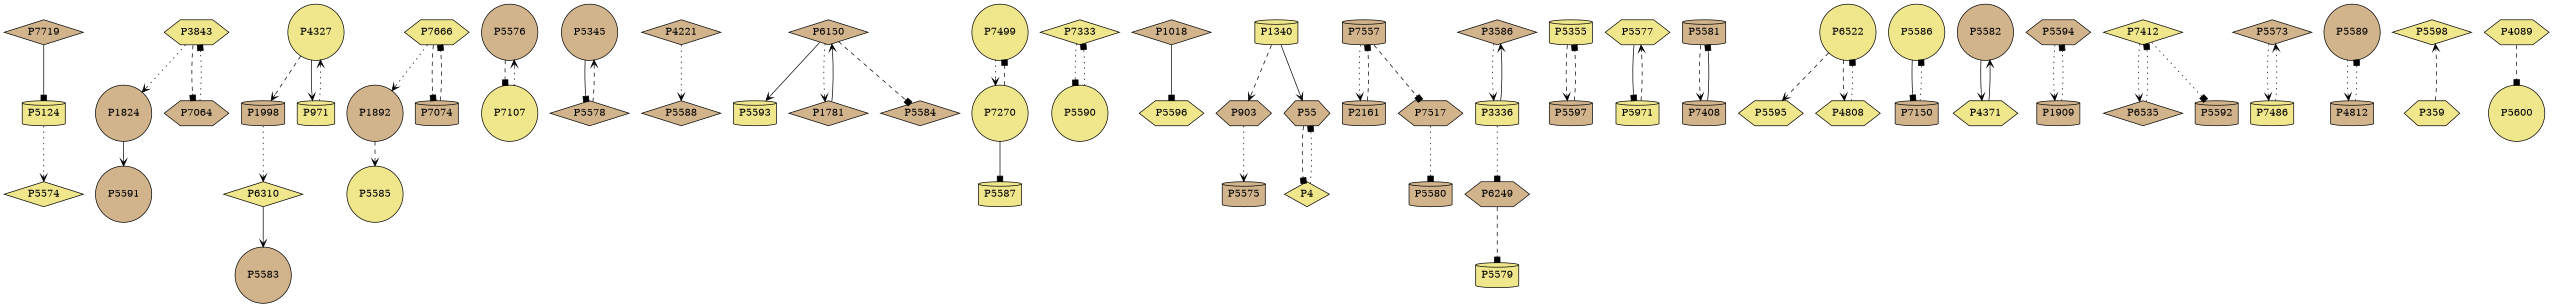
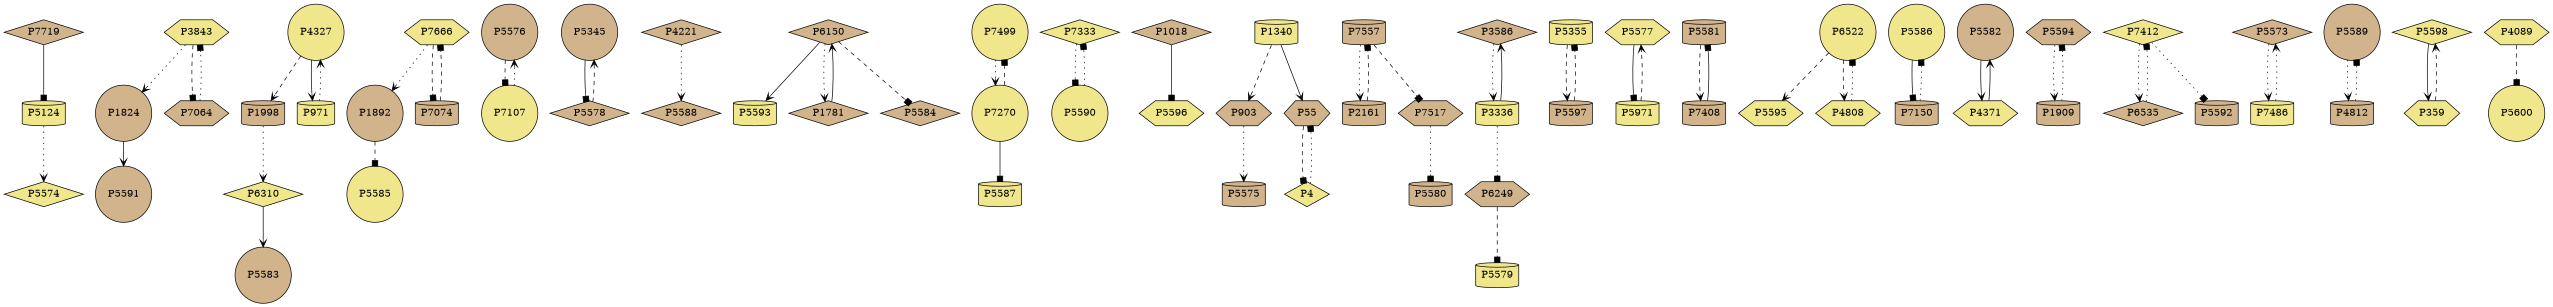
edge "P5598" -> "P359": added
edge "P1892" -> "P5585": arrowhead vee -> box
